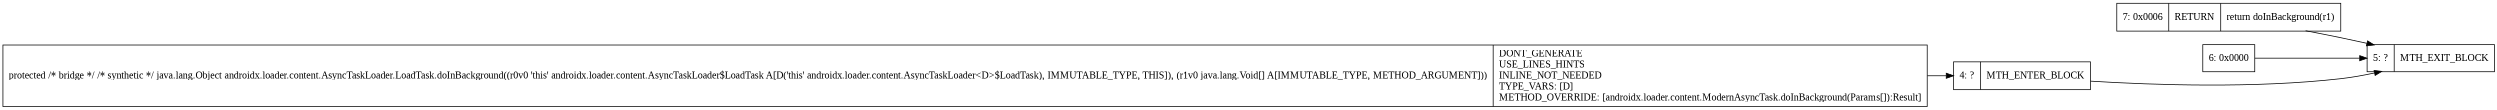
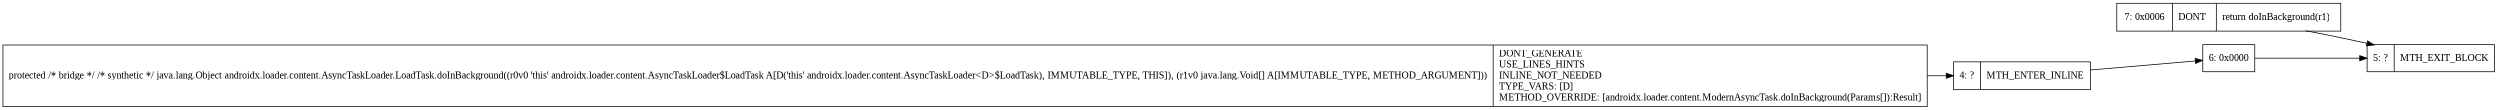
node "7: 0x0006": text "RETURN" -> "DONT"
node "4: ?": text "MTH_ENTER_BLOCK" -> "MTH_ENTER_INLINE"
edge "4: ?" -> "5: ?": now "4: ?" -> "6: 0x0000"
